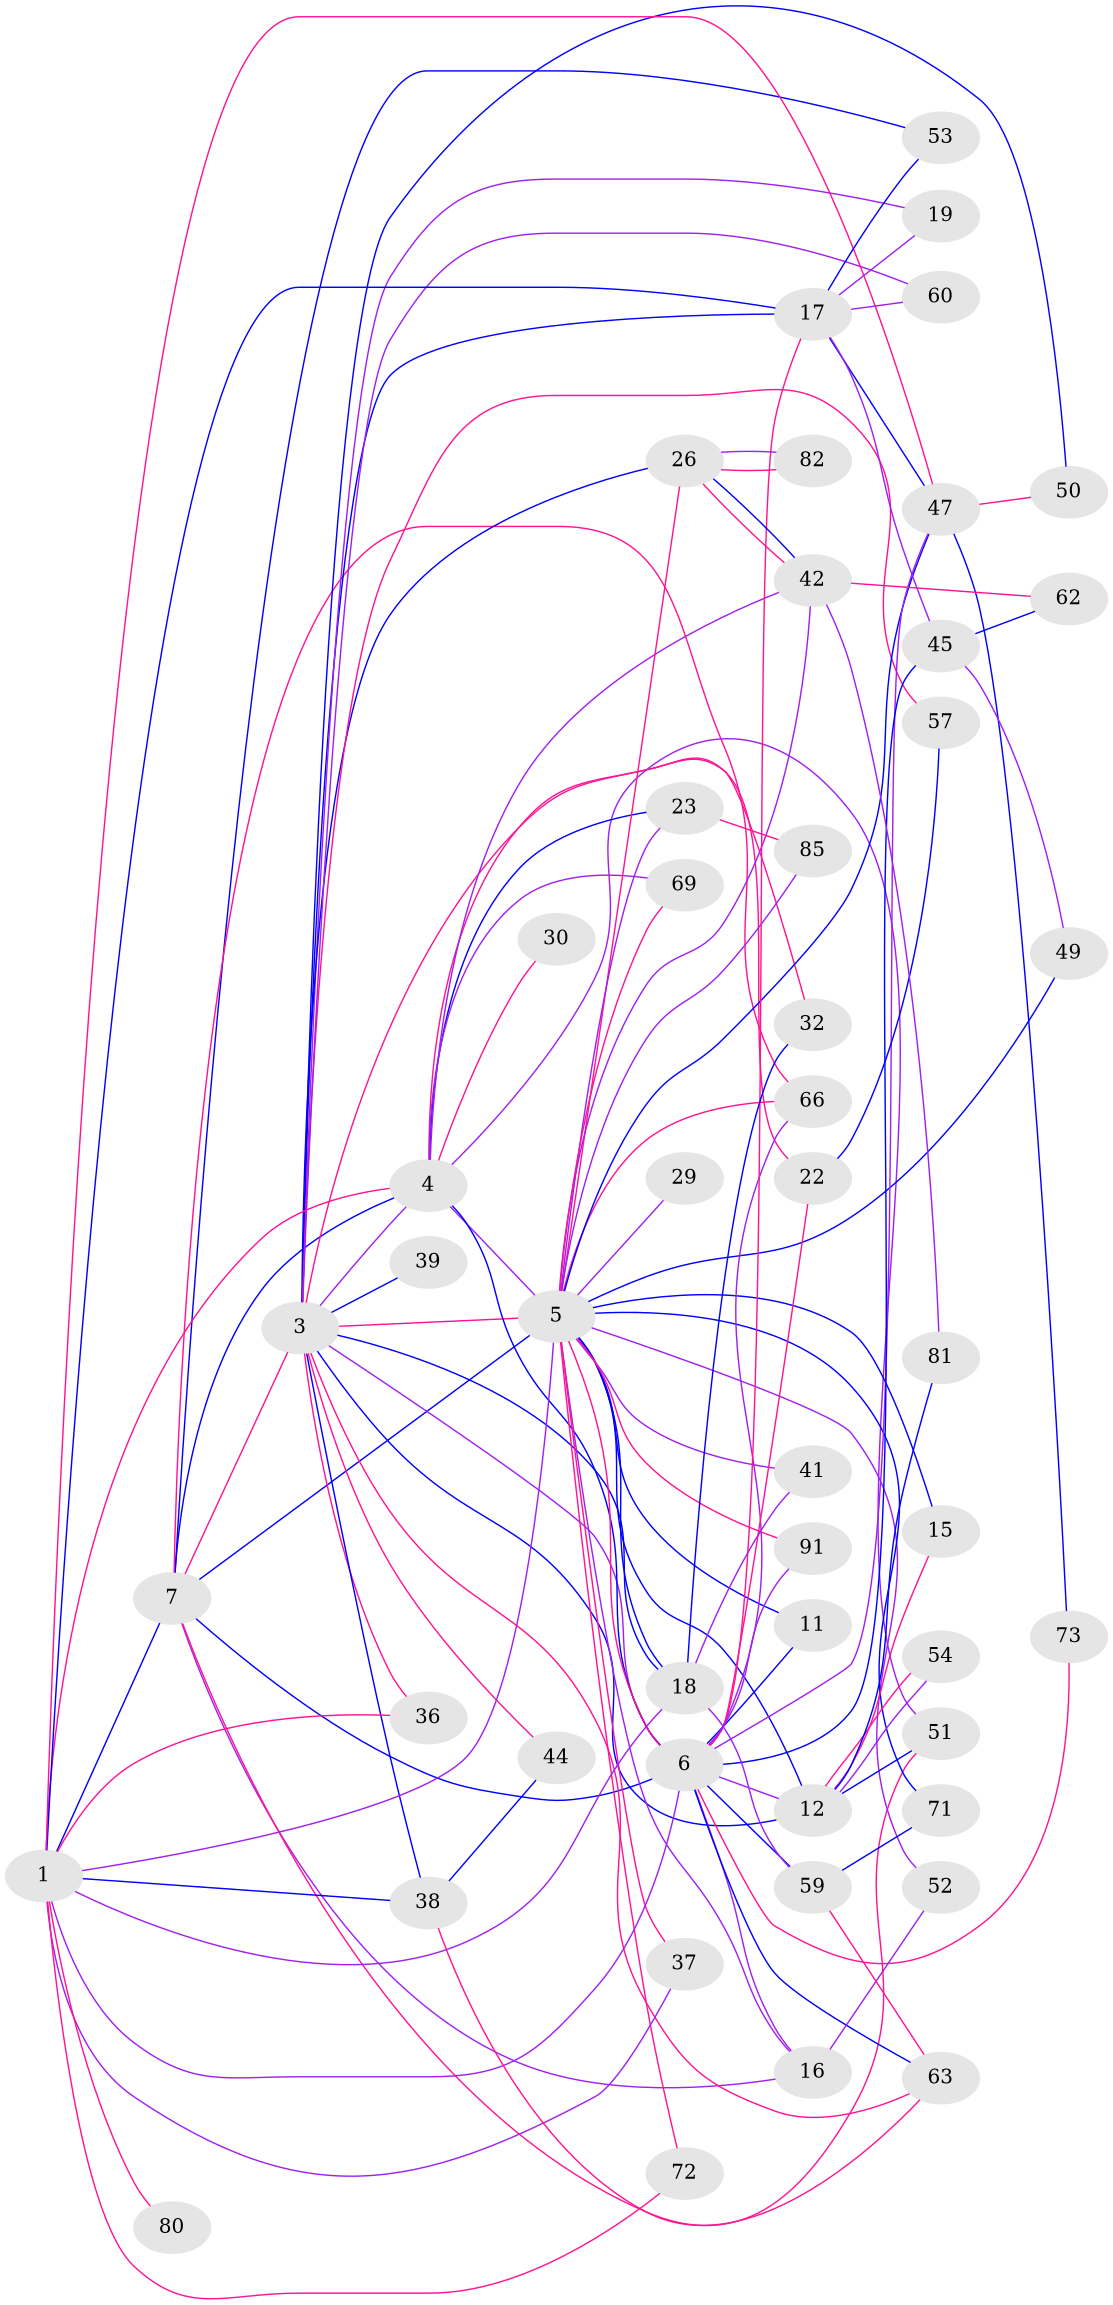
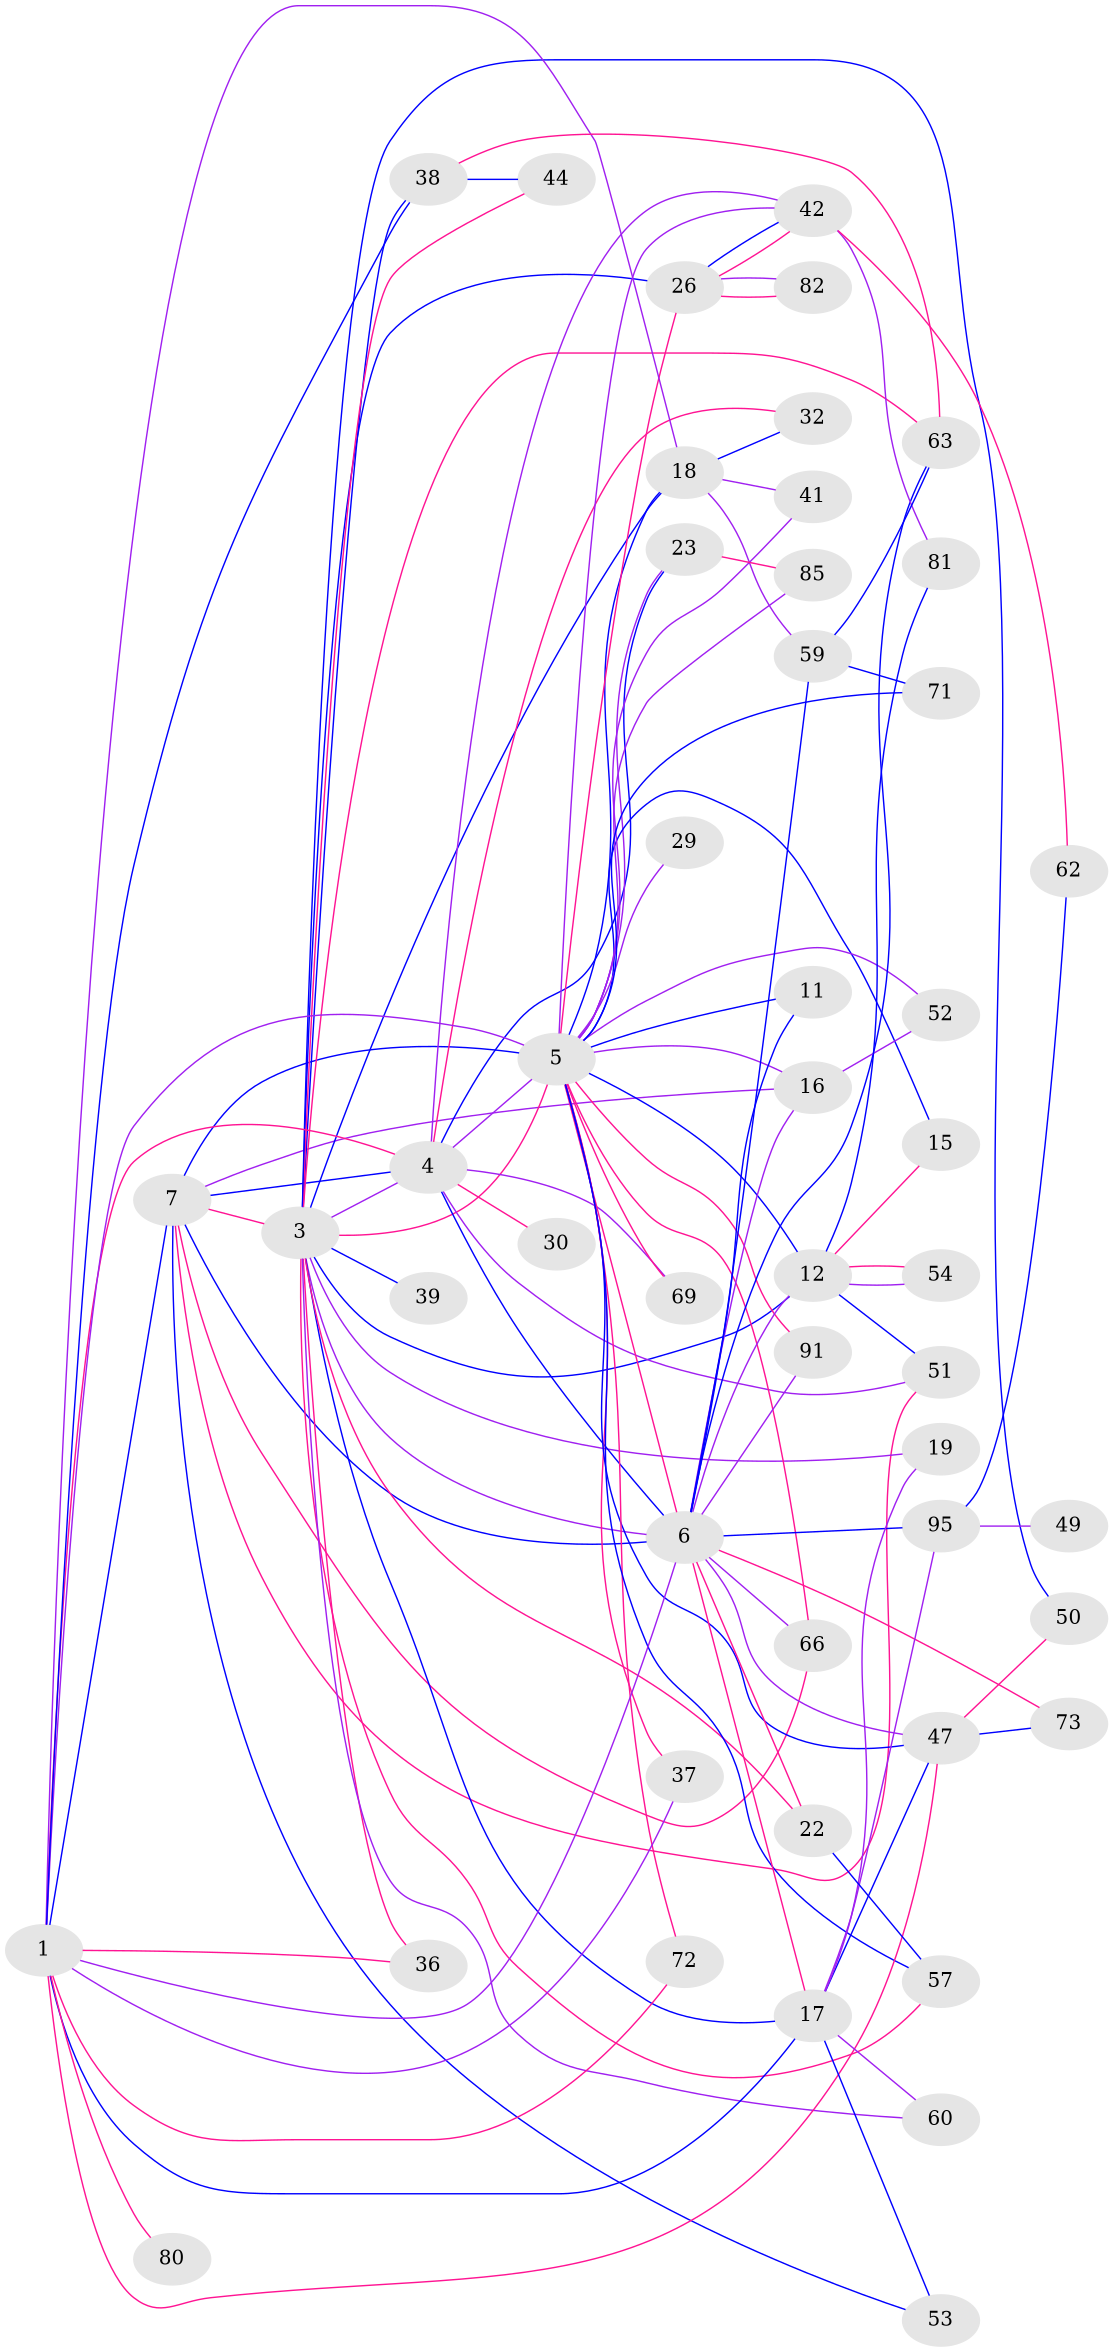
node "45": label "45" -> "95"
edge "49" -- "5": now "57" -- "5"
edge "59" -- "63": color deeppink -> blue
